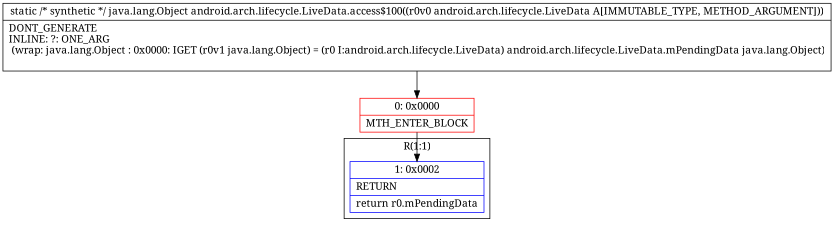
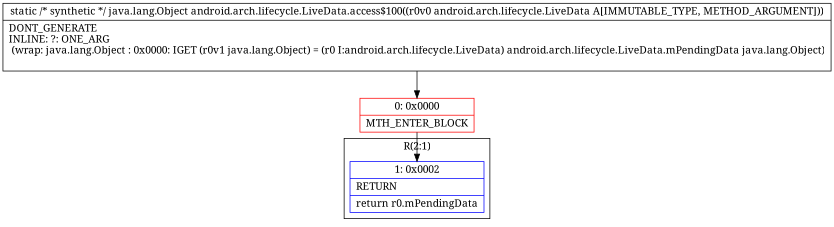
cluster "R(1:1)": label "R(1:1)" -> "R(2:1)"
